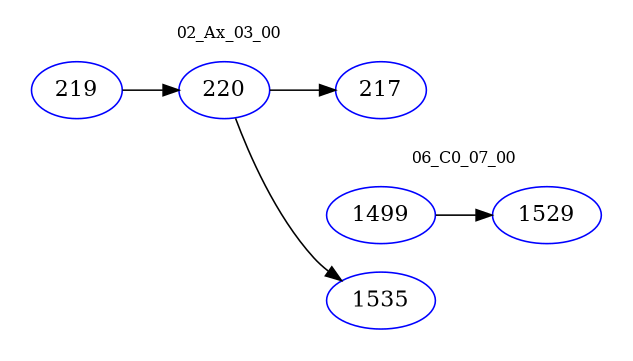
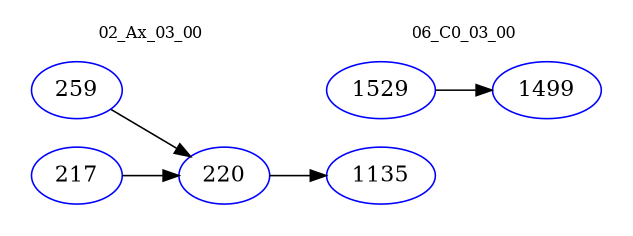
node "219": label "219" -> "259"
edge "220" -> "217": reversed
cluster "06_C0_07_00": label "06_C0_07_00" -> "06_C0_03_00"
edge "1499" -> "1529": reversed
node "1535": label "1535" -> "1135"
